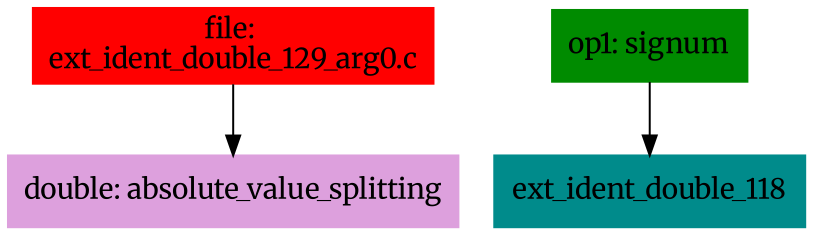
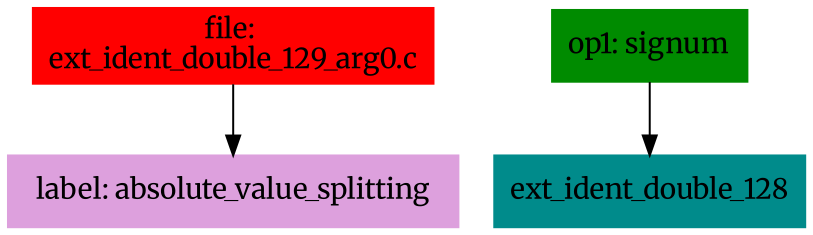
node "double: absolute_value_splitting": label "double: absolute_value_splitting" -> "label: absolute_value_splitting"
node "ext_ident_double_118": label "ext_ident_double_118" -> "ext_ident_double_128"
